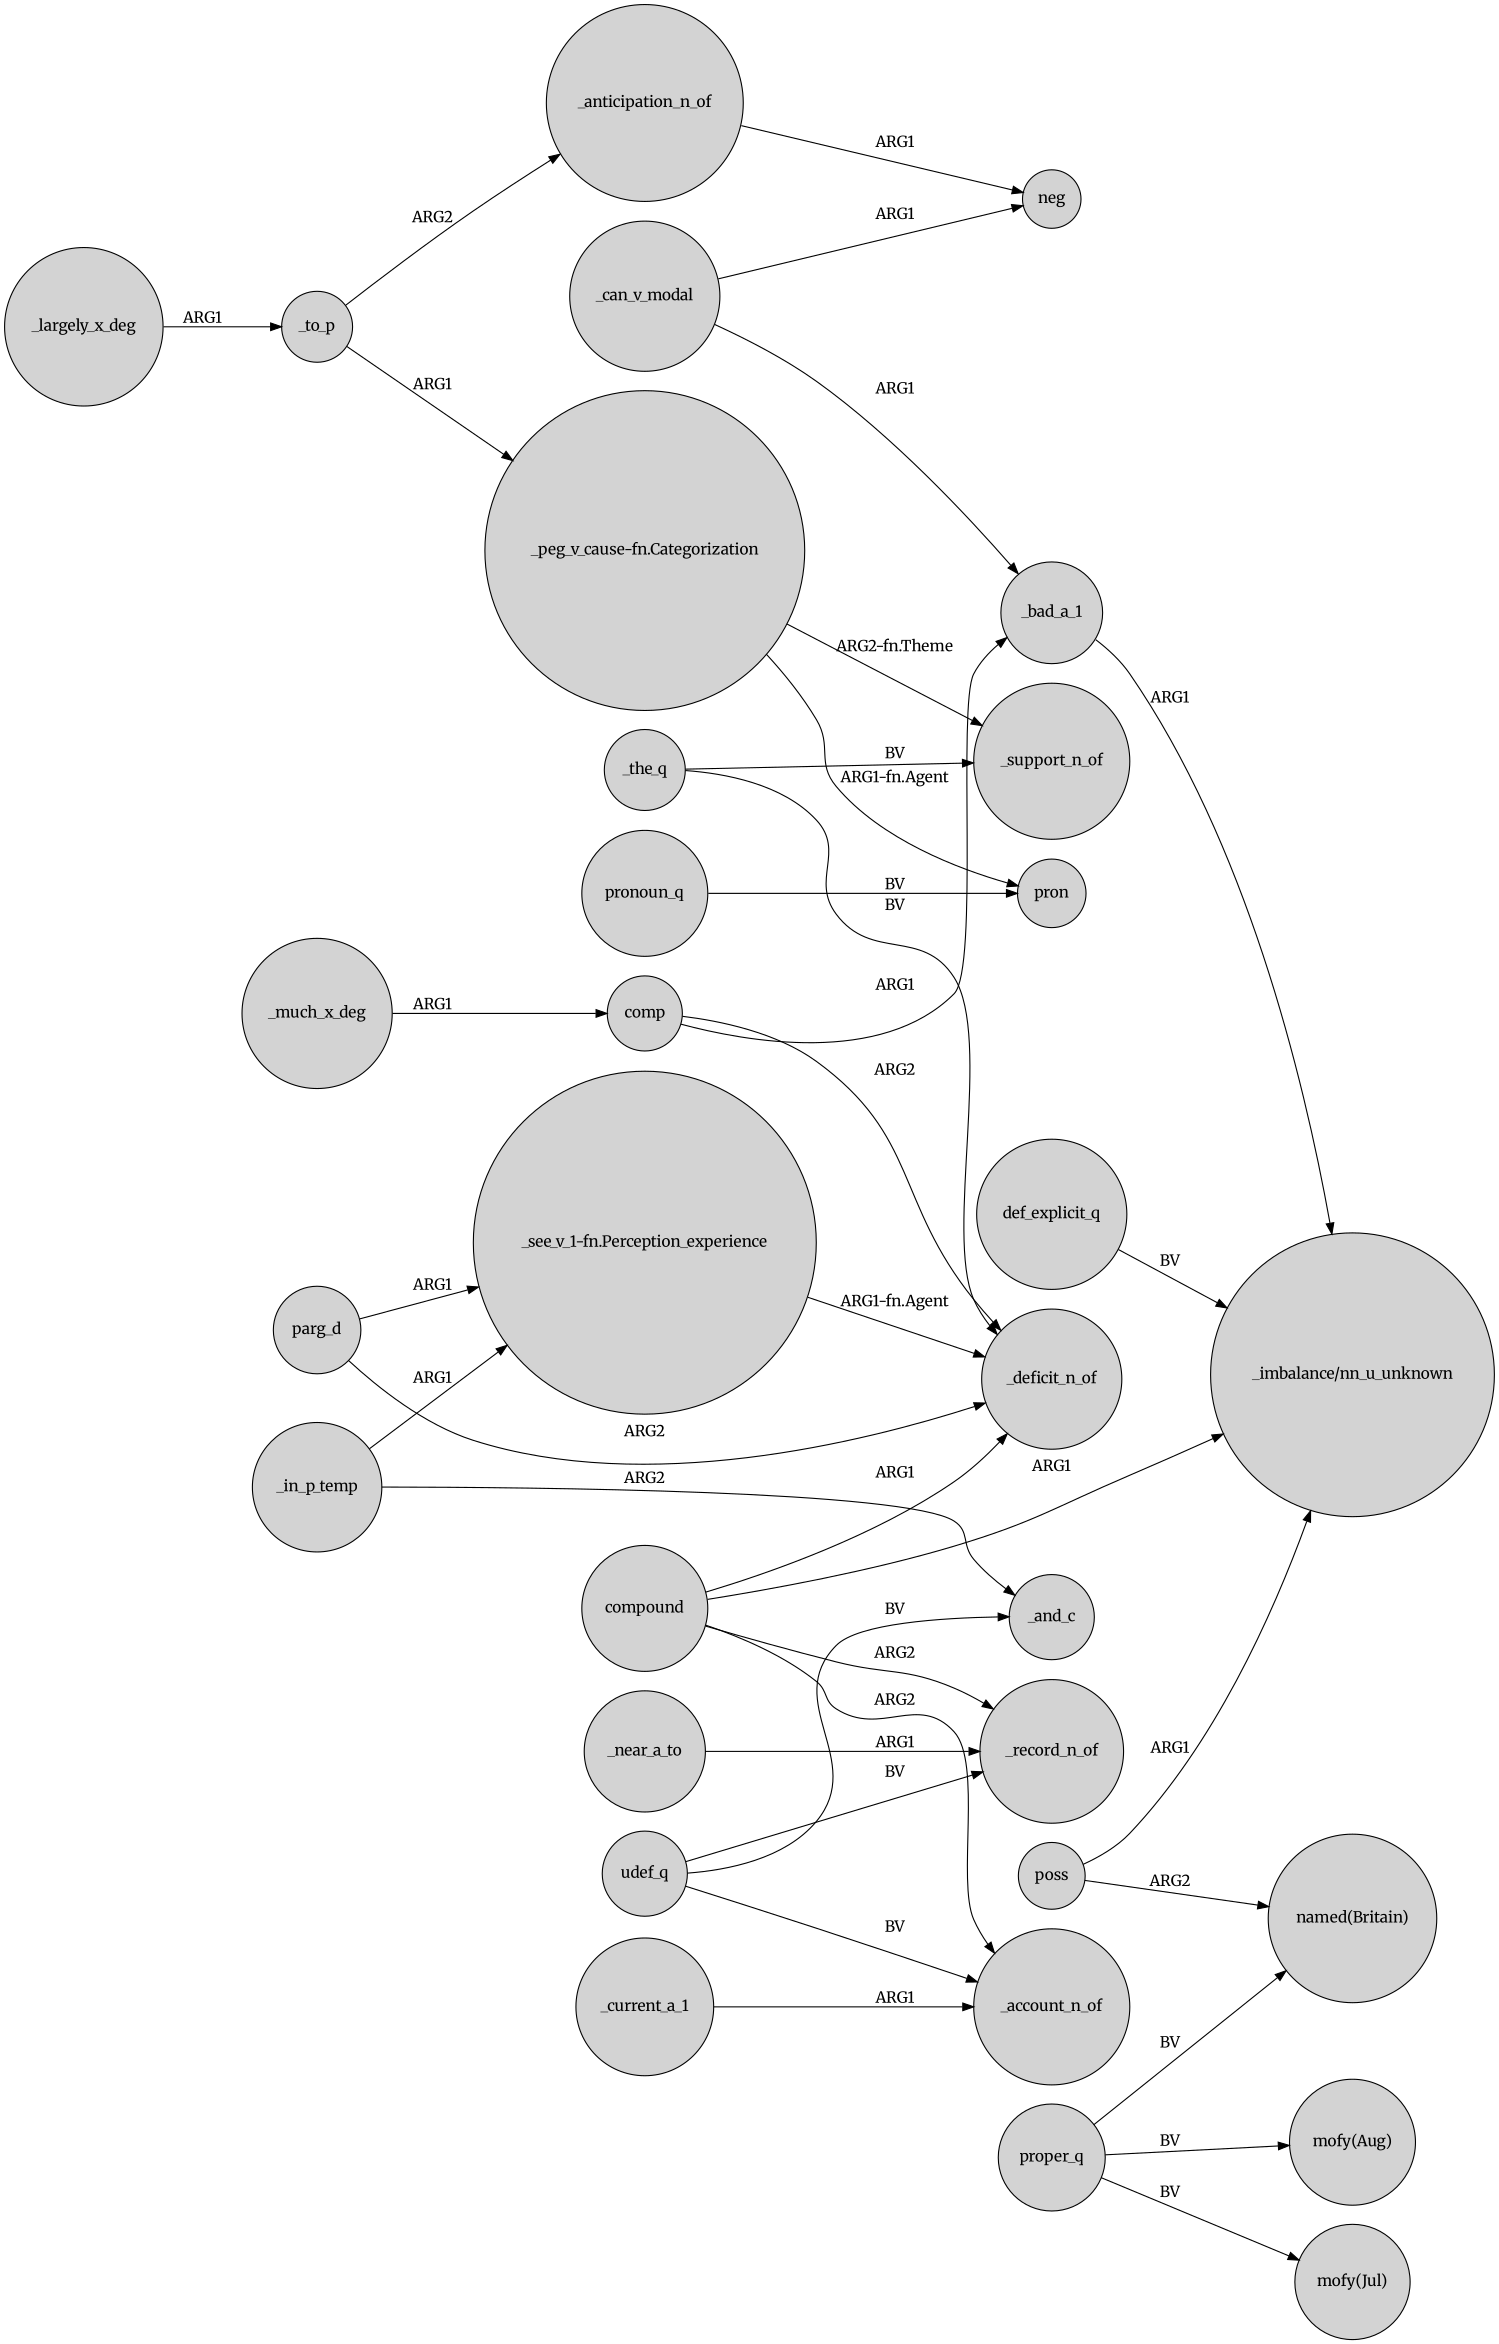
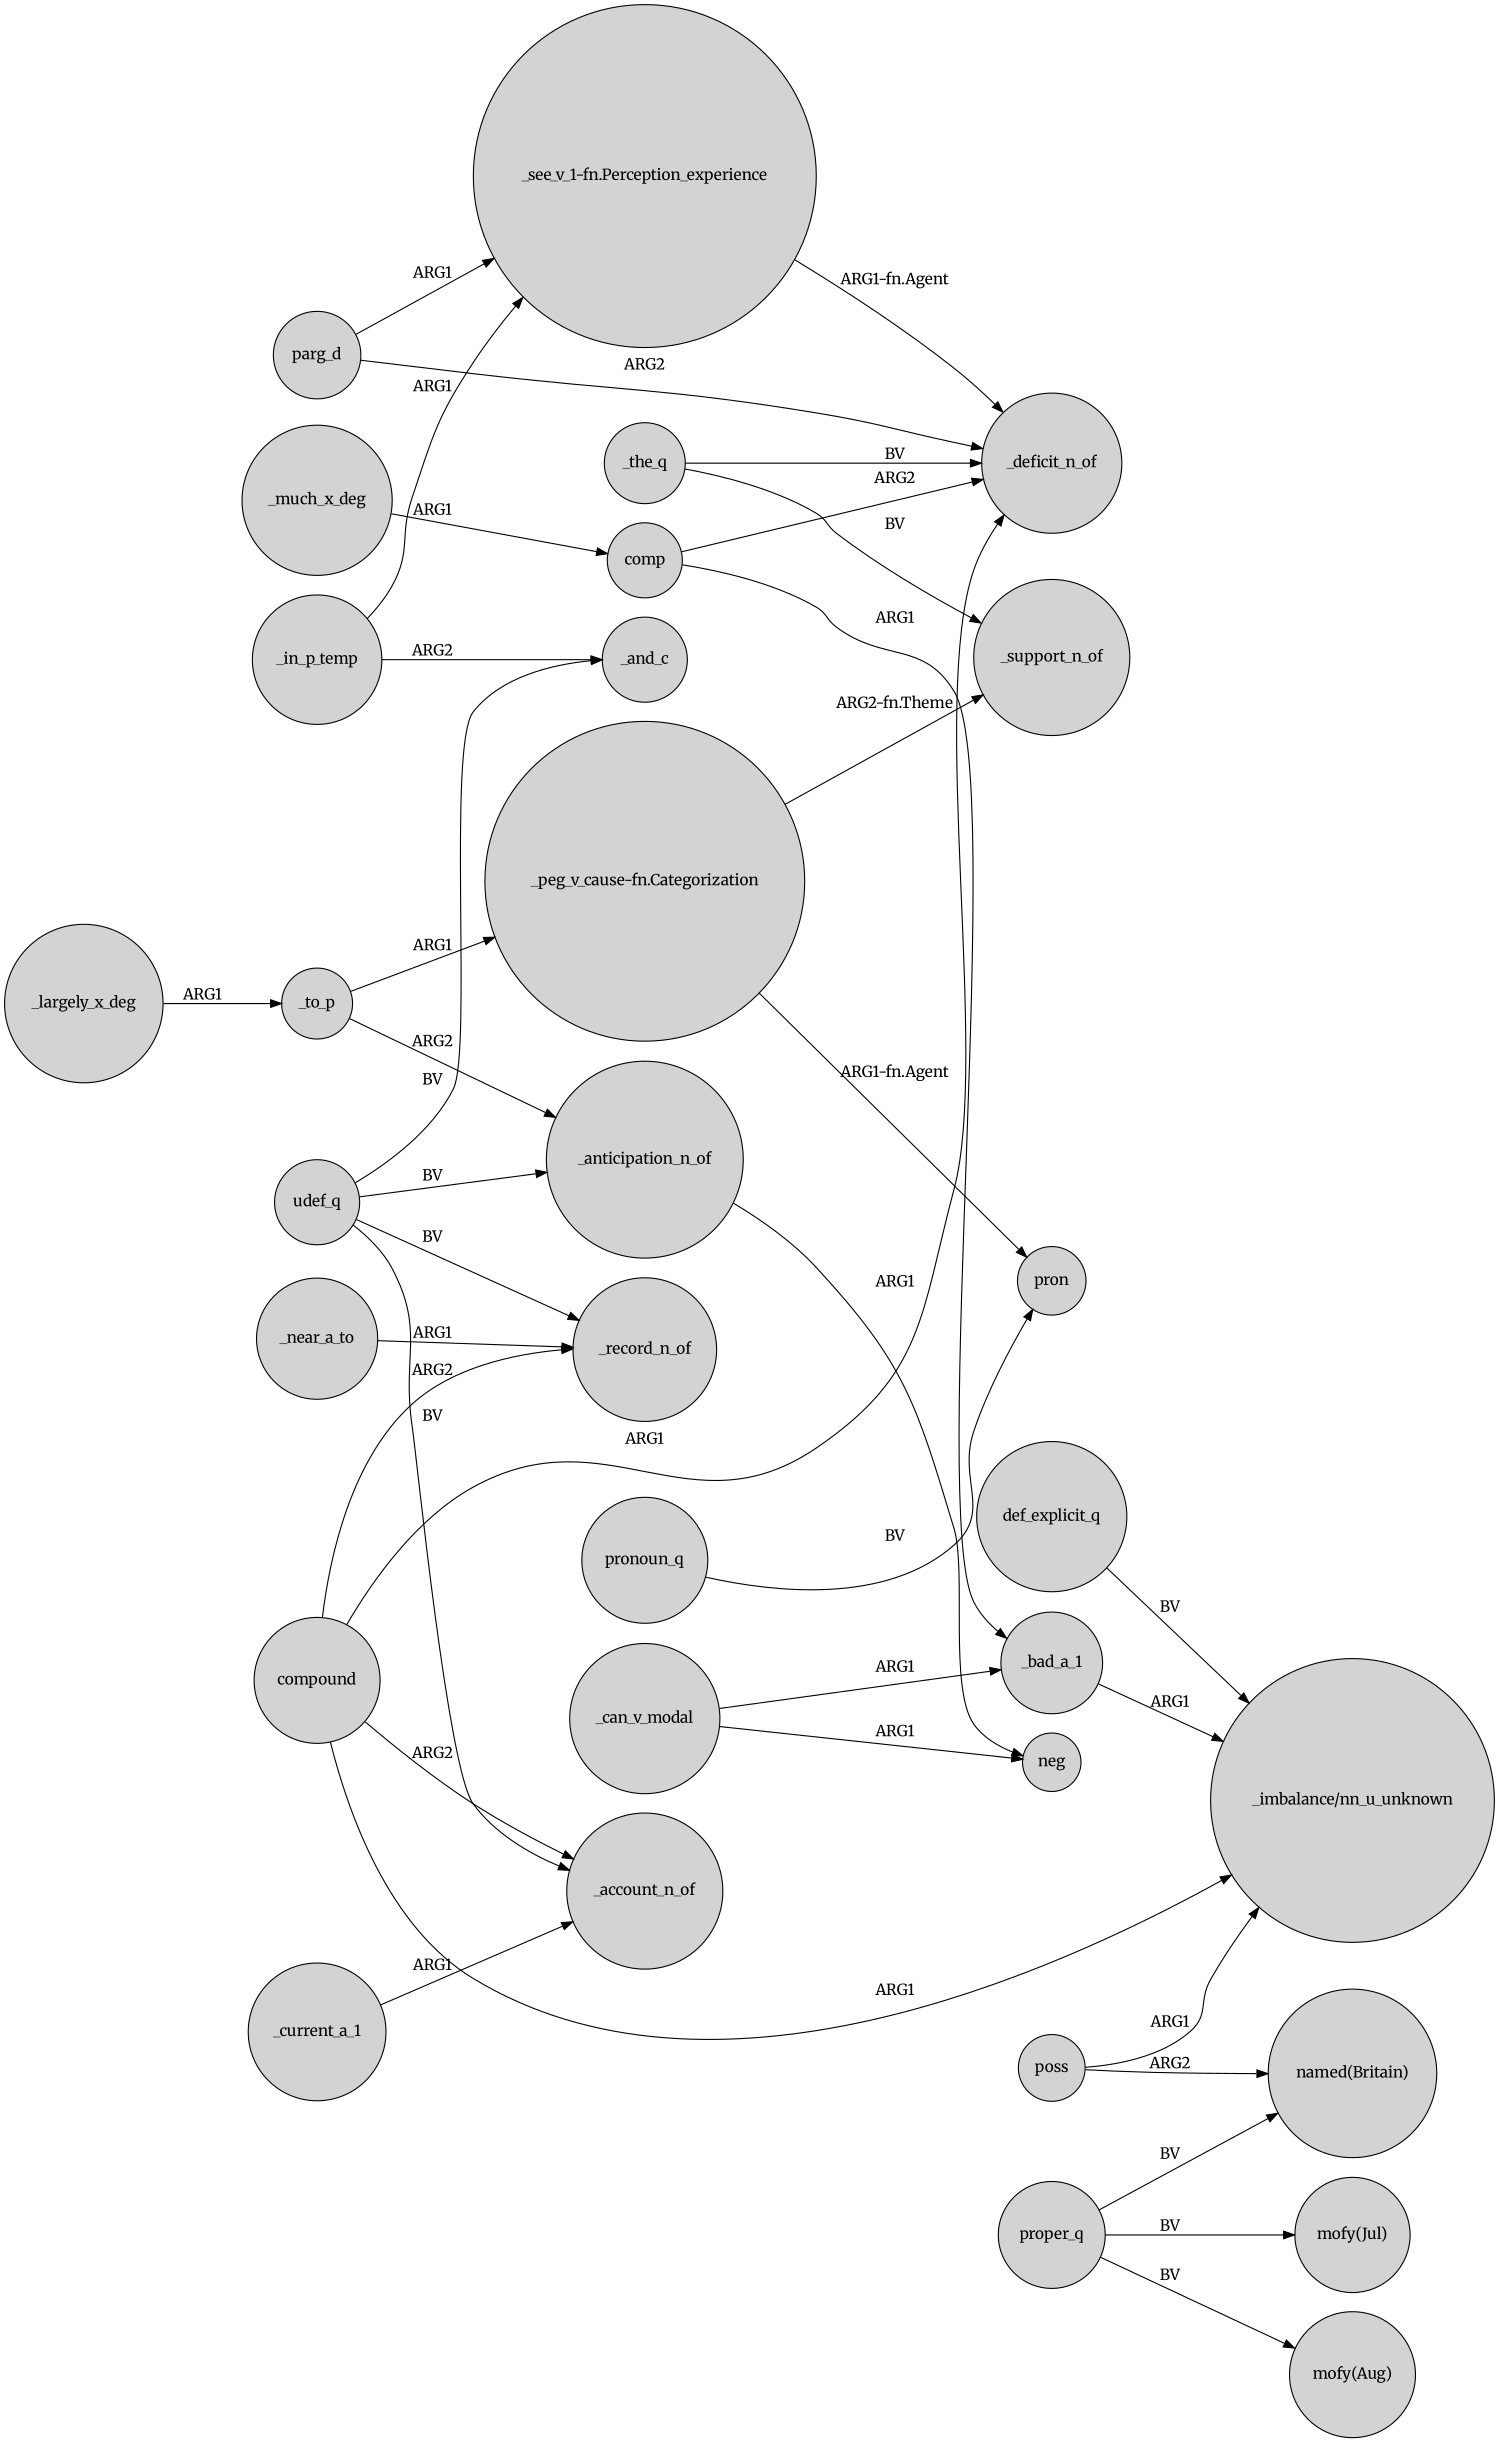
edge "udef_q" -> "_anticipation_n_of": added, label "BV"
